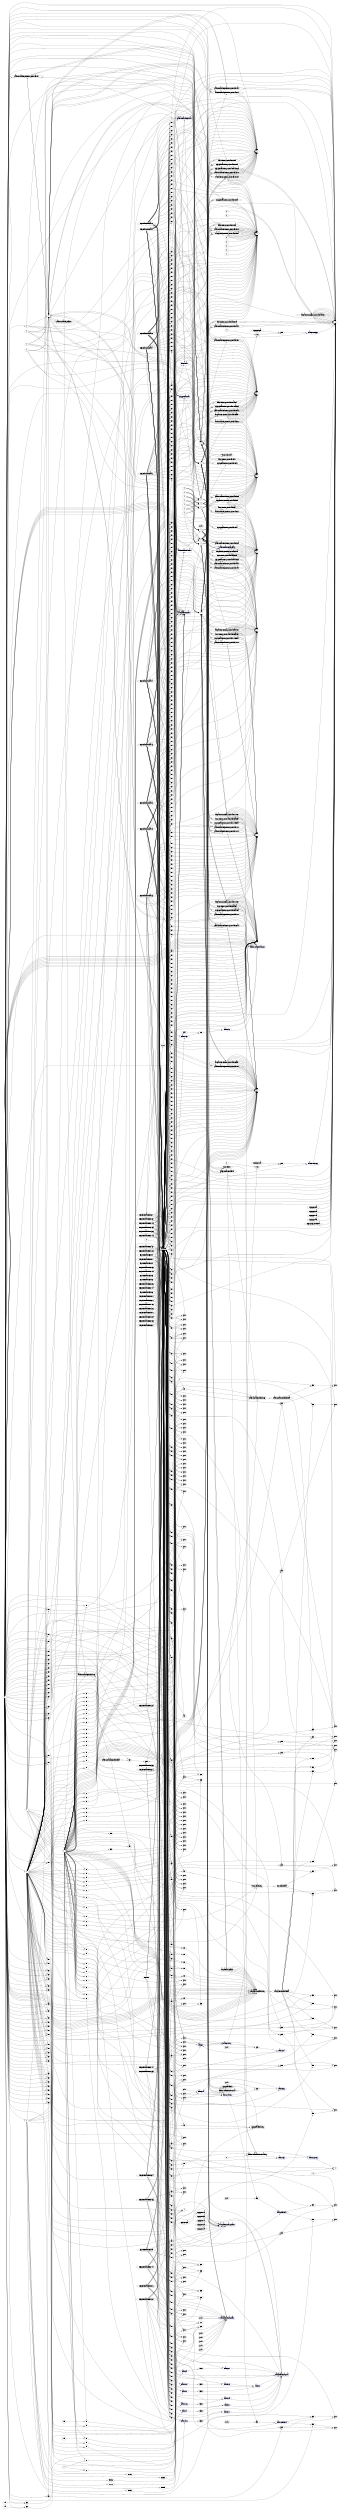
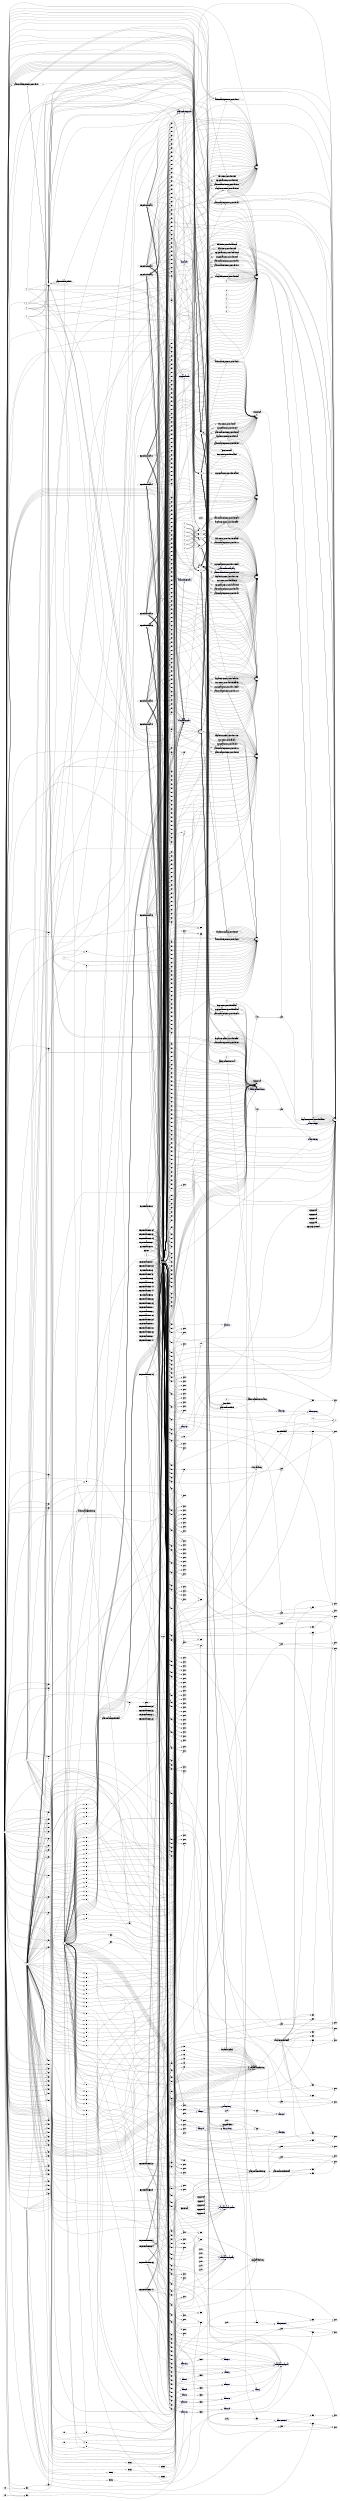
node "-32'd1": removed
